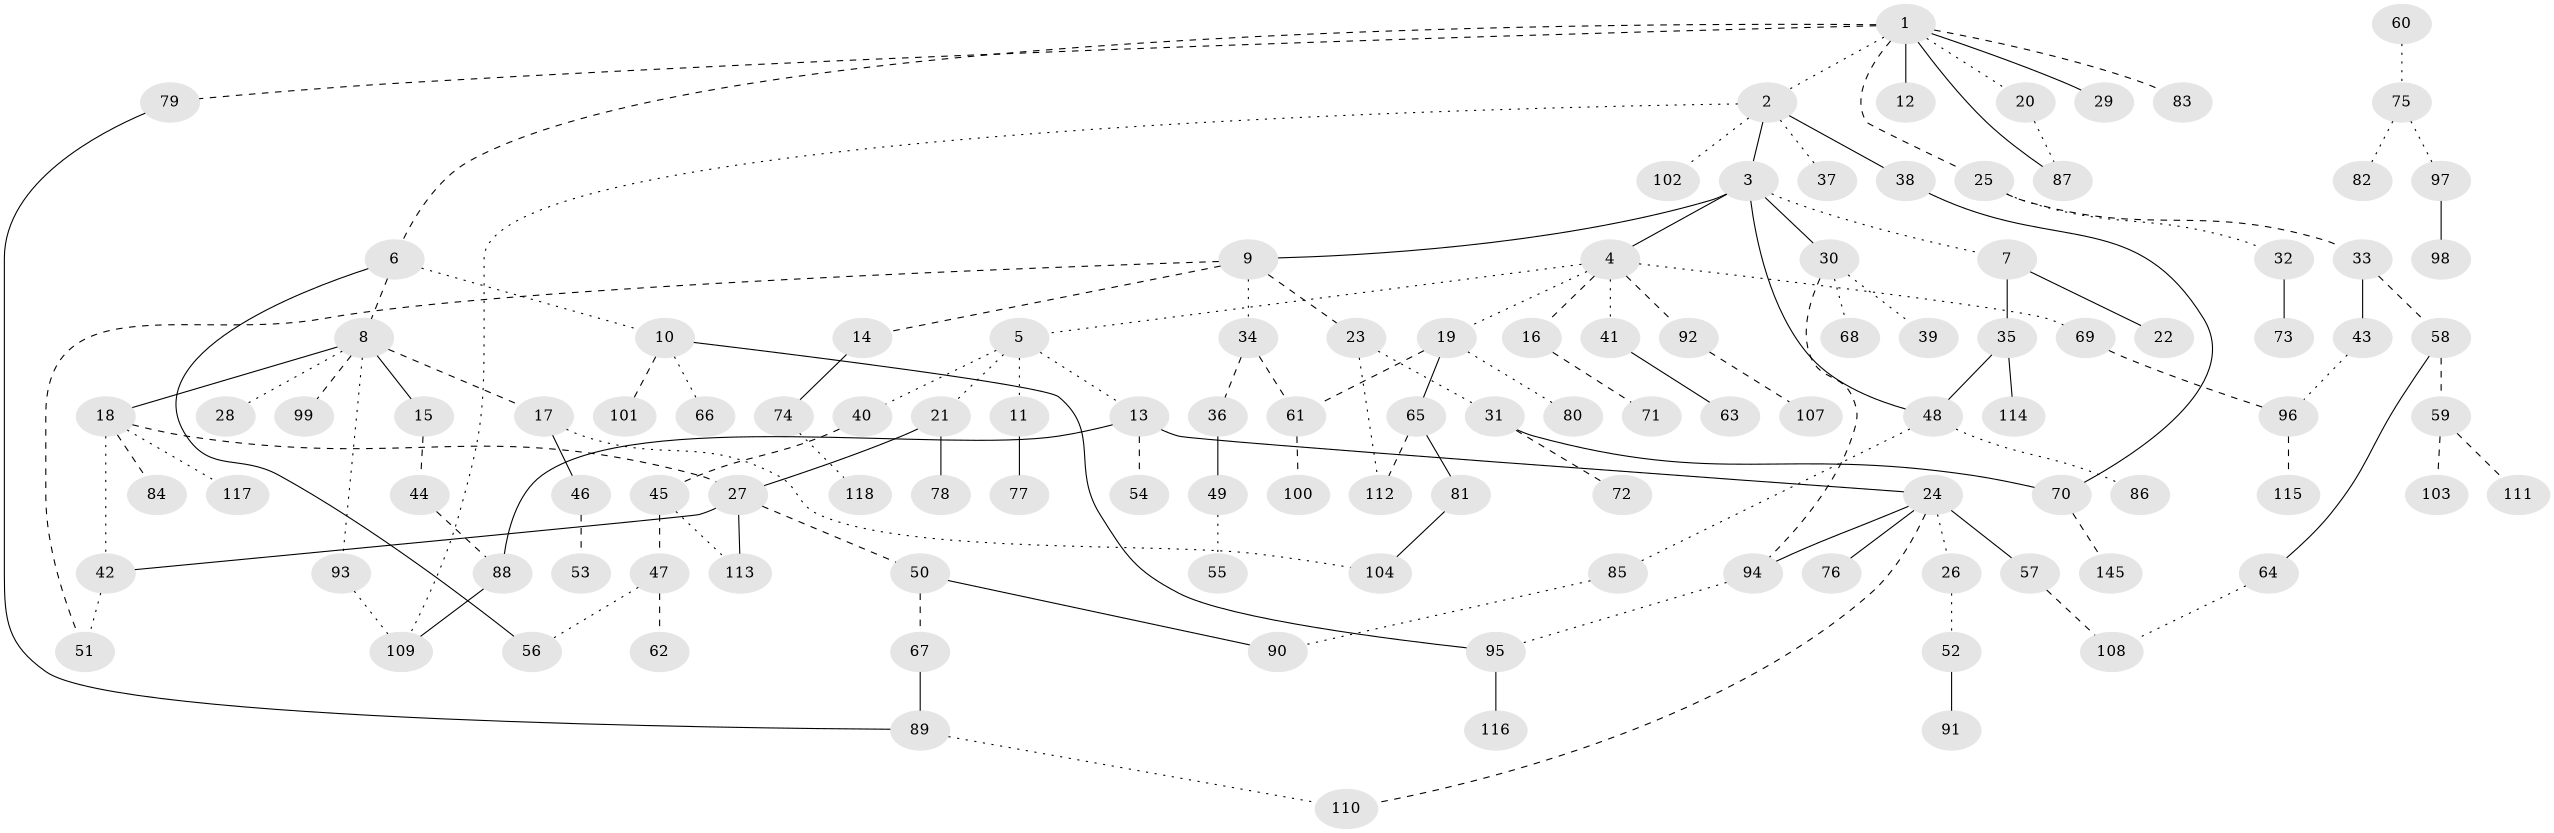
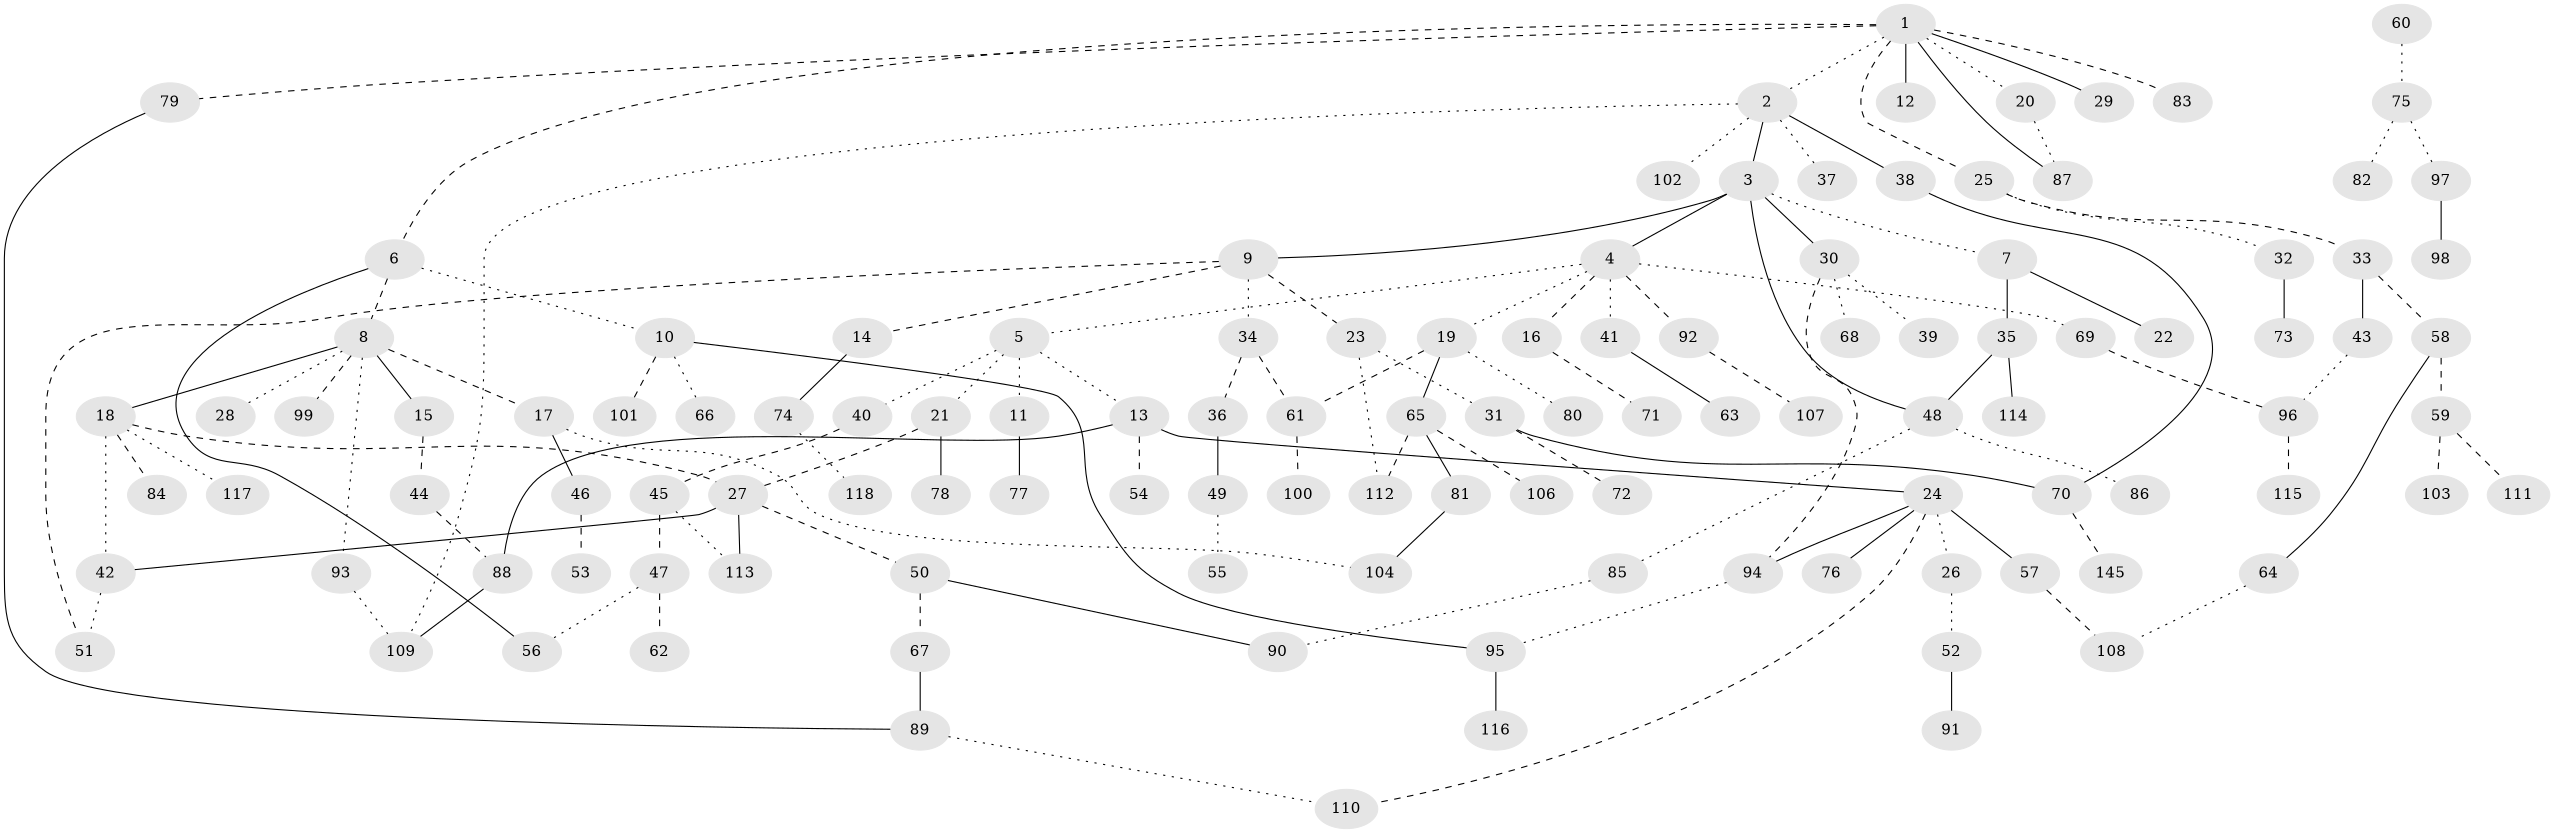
edge "21" -- "27": style solid -> dashed
node "106": added
